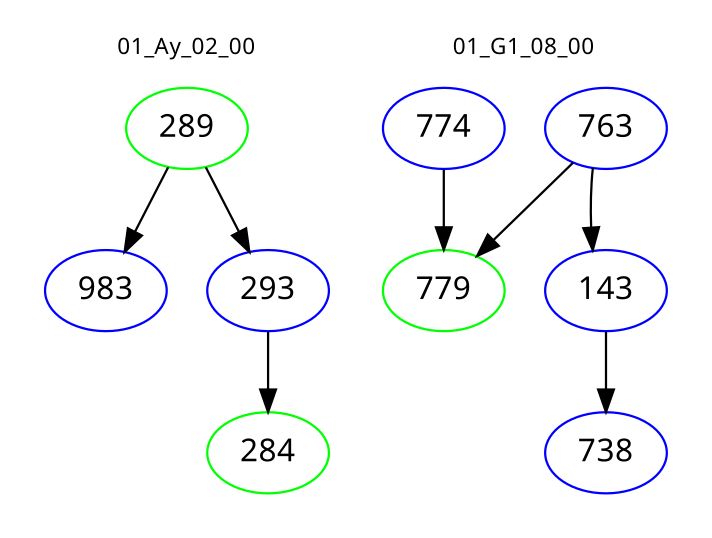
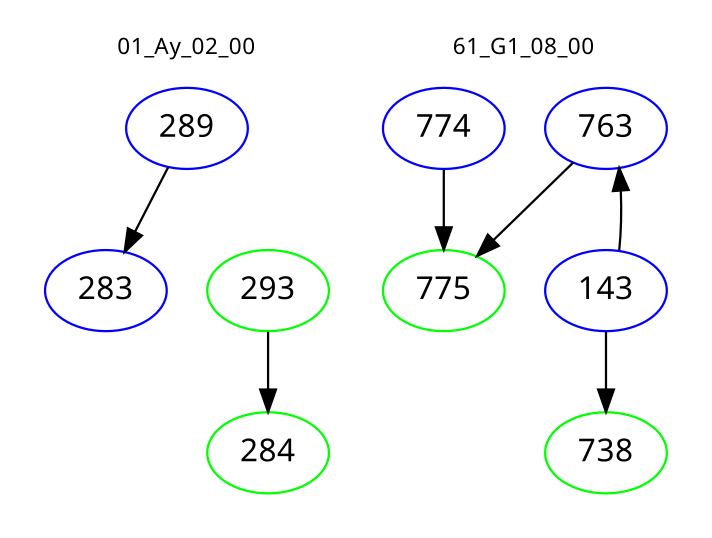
cluster "01_G1_08_00": label "01_G1_08_00" -> "61_G1_08_00"
node "289": color green -> blue
edge "763" -> "143": reversed
edge "289" -> "293": removed
node "983": label "983" -> "283"
node "293": color blue -> green
node "779": label "779" -> "775"
node "738": color blue -> green
